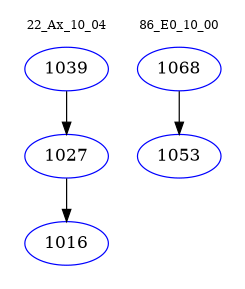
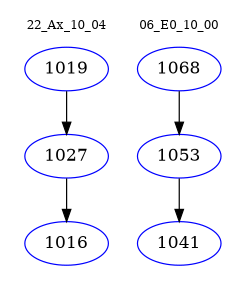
cluster "86_E0_10_00": label "86_E0_10_00" -> "06_E0_10_00"
node "1039": label "1039" -> "1019"
node "1041": added
